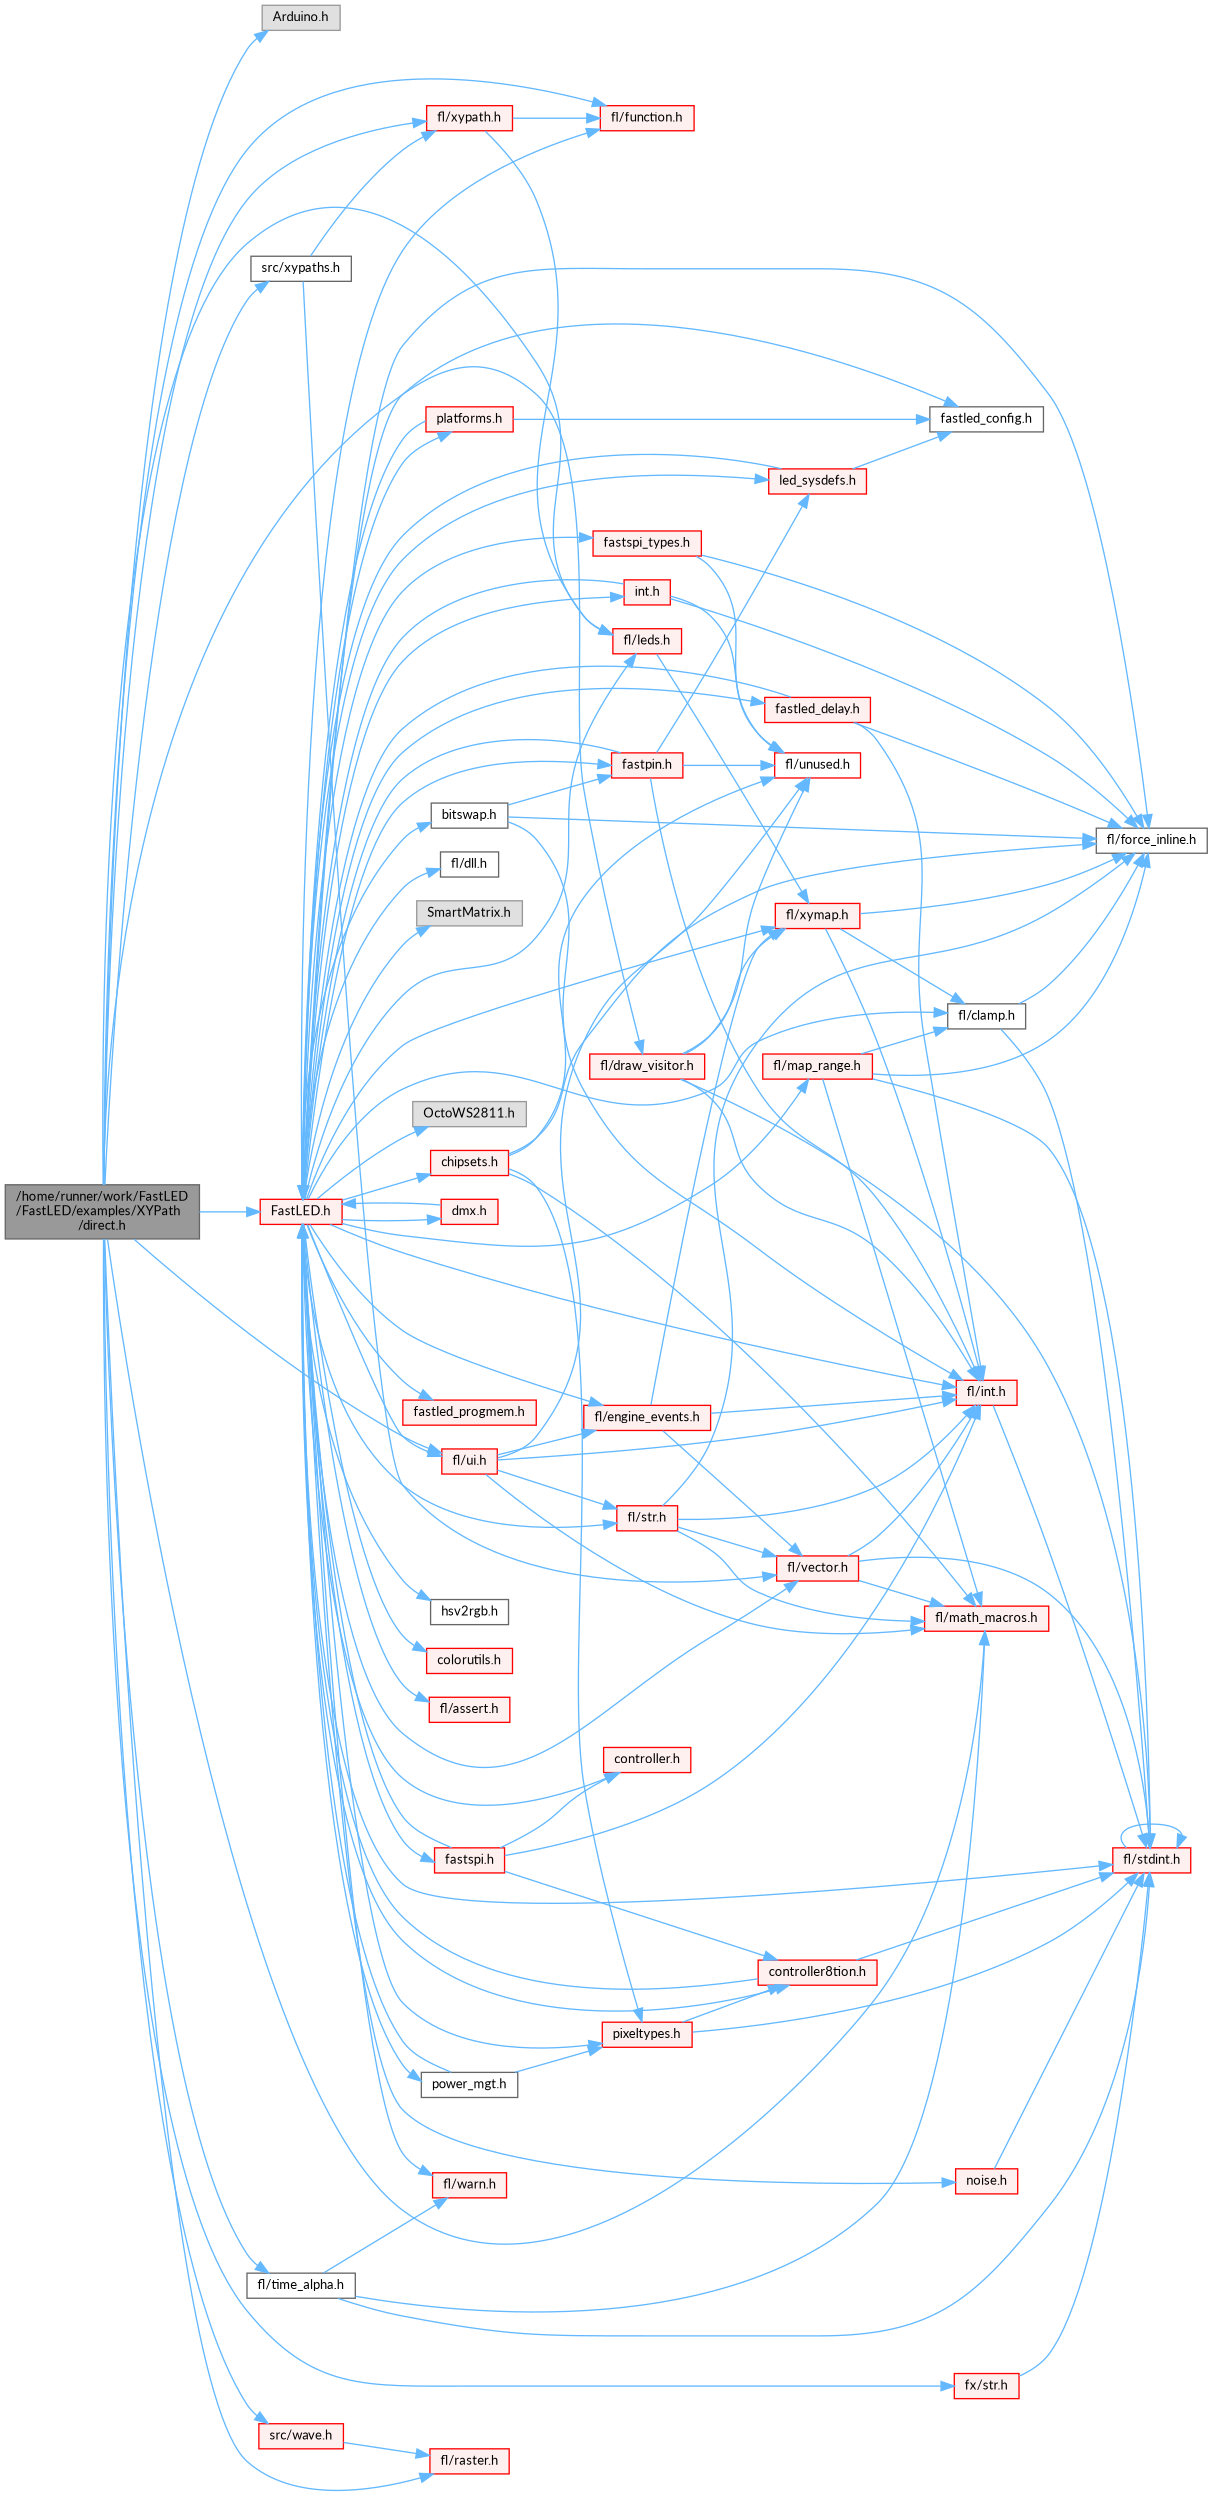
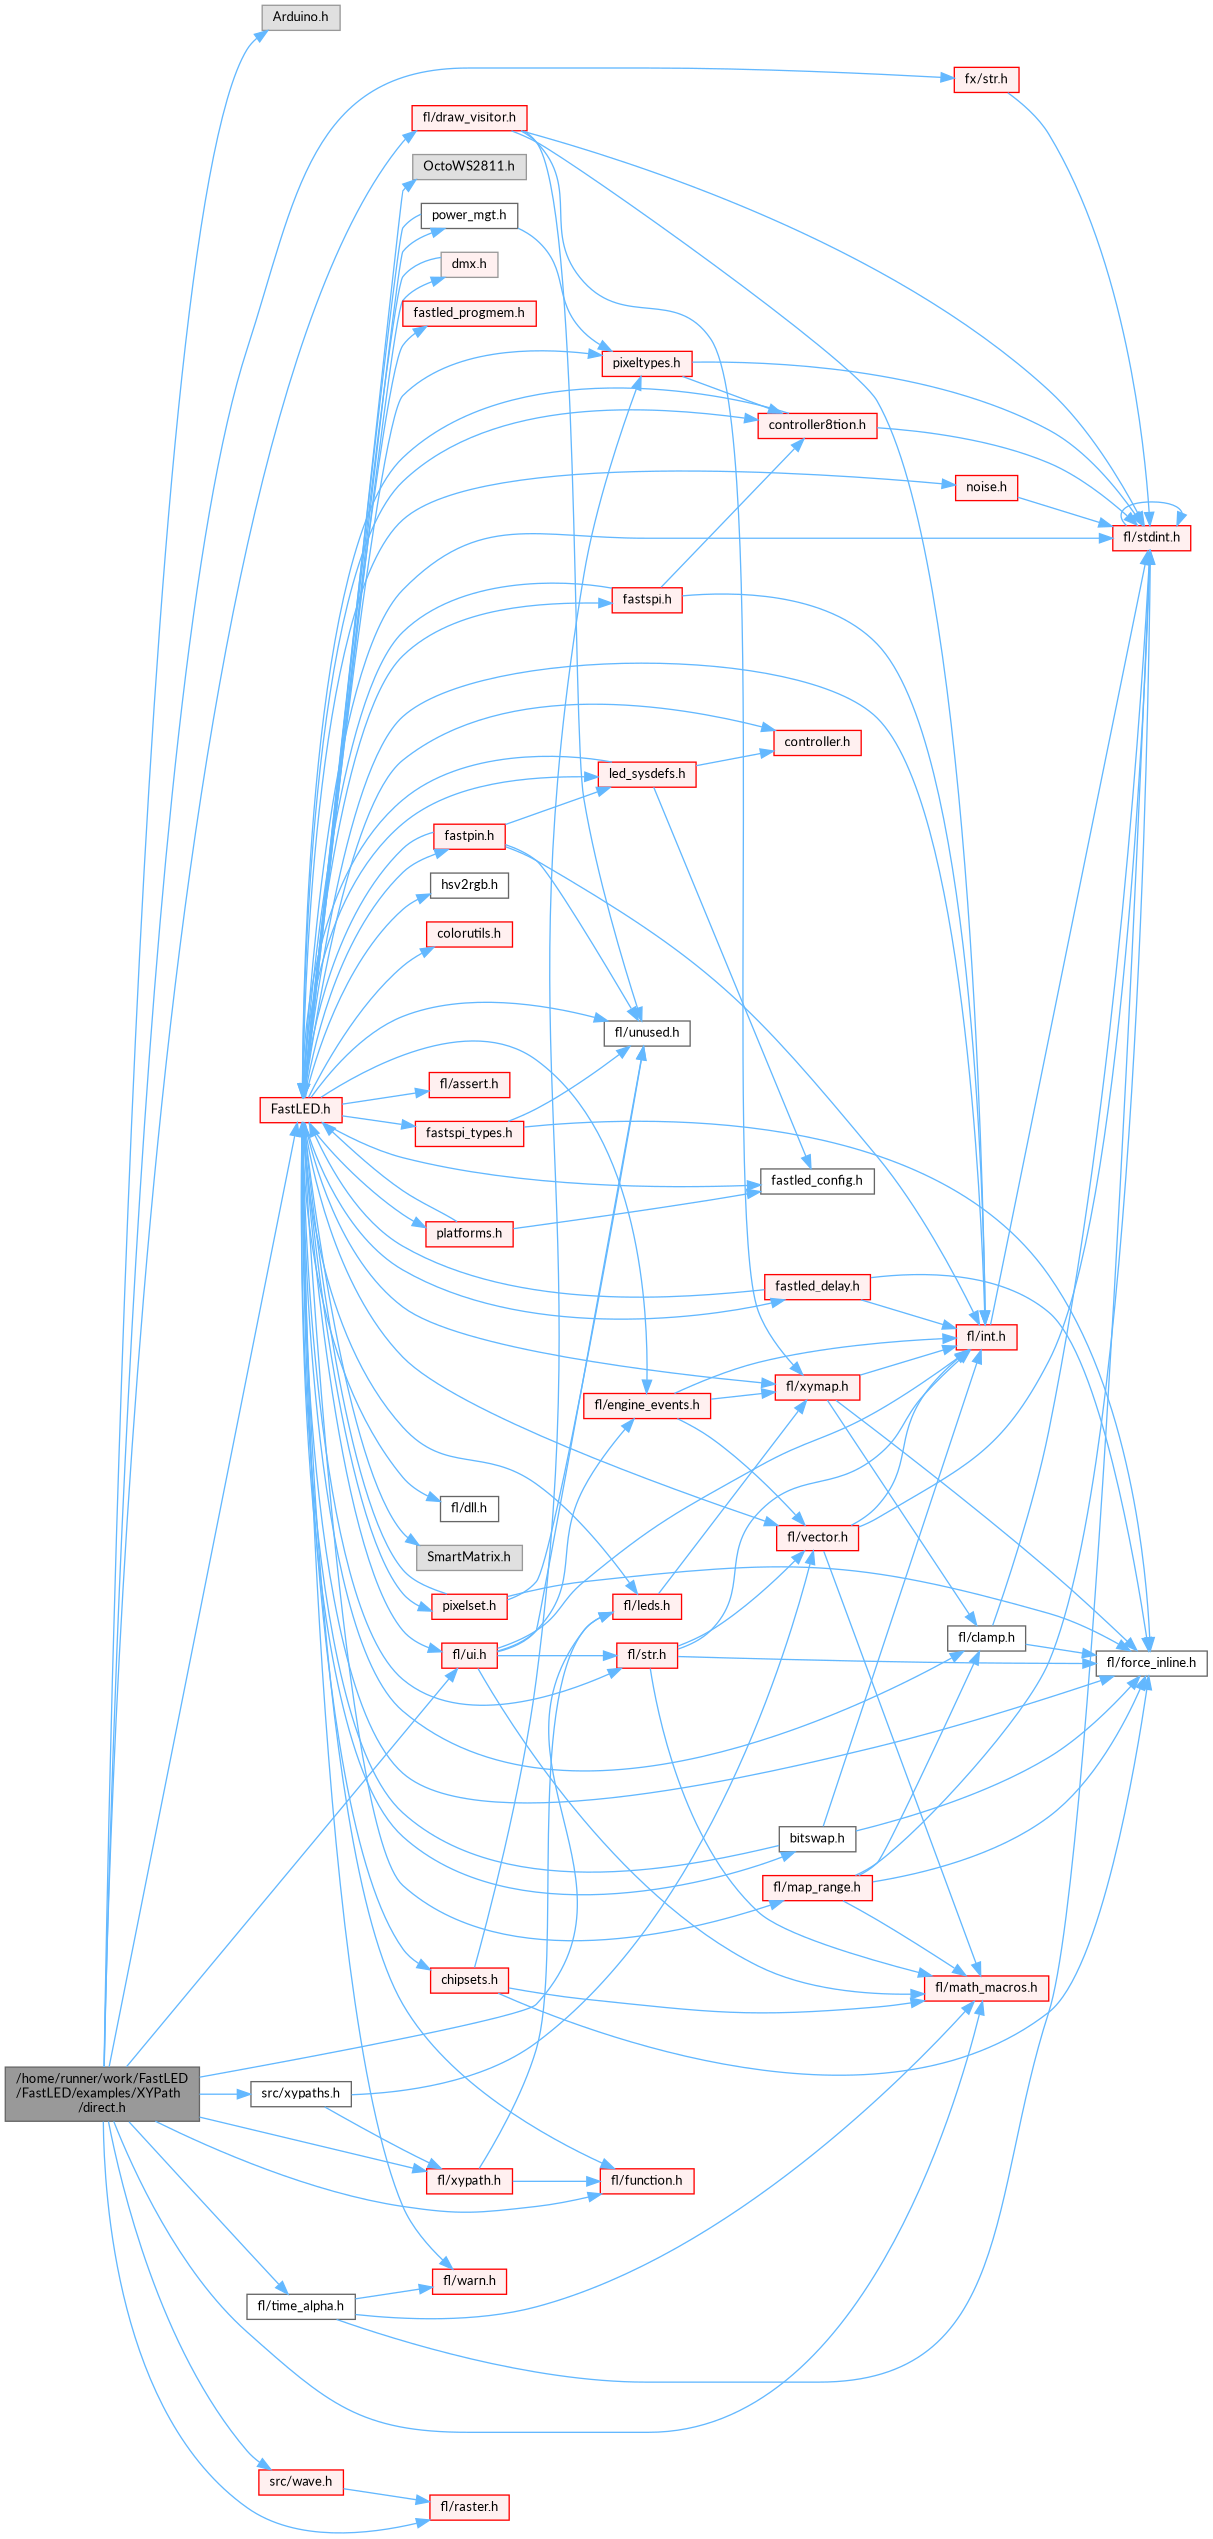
node "int.h": label "int.h" -> "pixelset.h"
node "fl/unused.h": color red -> grey40
edge "bitswap.h" -> "fastpin.h": now "bitswap.h" -> "FastLED.h"
edge "chipsets.h" -> "fl/unused.h": now "FastLED.h" -> "fl/unused.h"
node "dmx.h": color red -> grey60
edge "fastspi.h" -> "controller.h": now "led_sysdefs.h" -> "controller.h"
